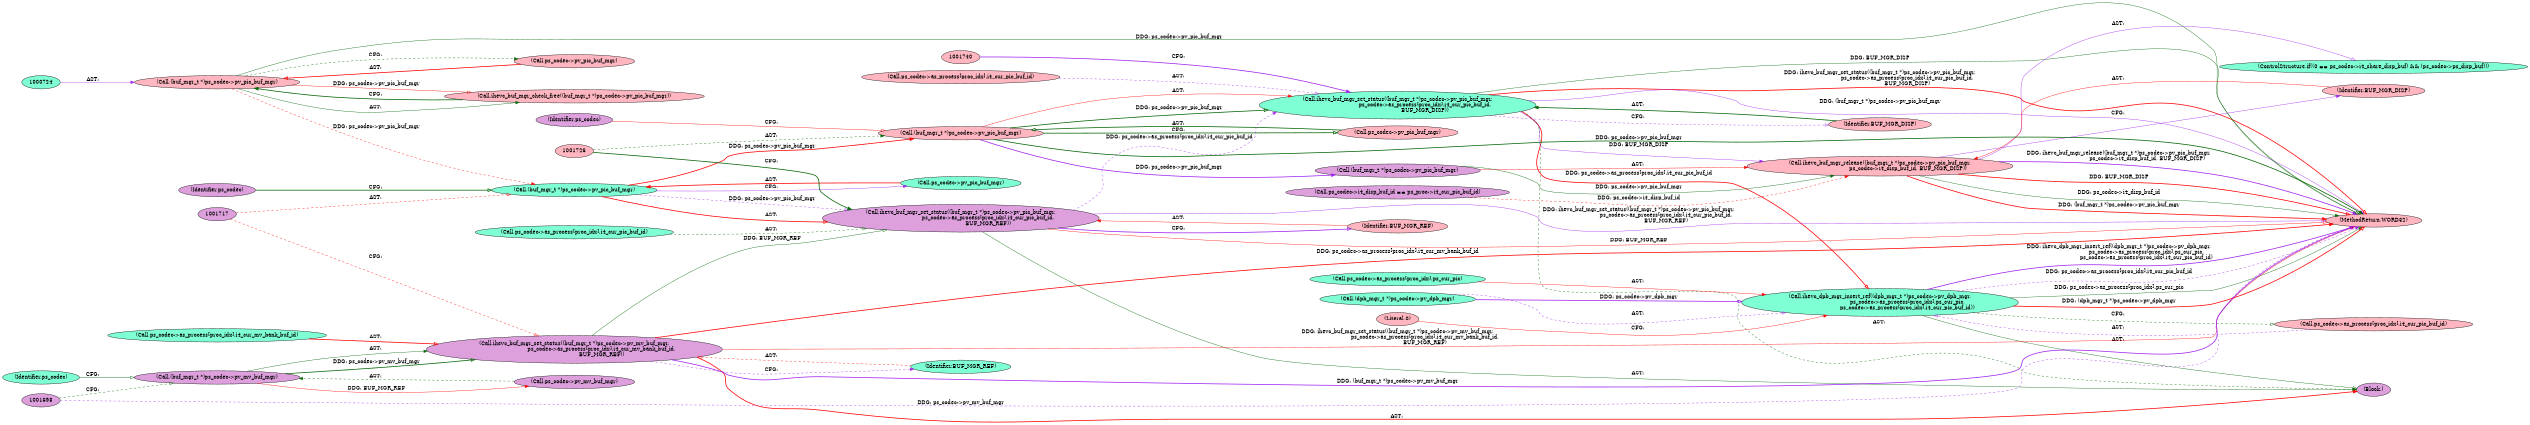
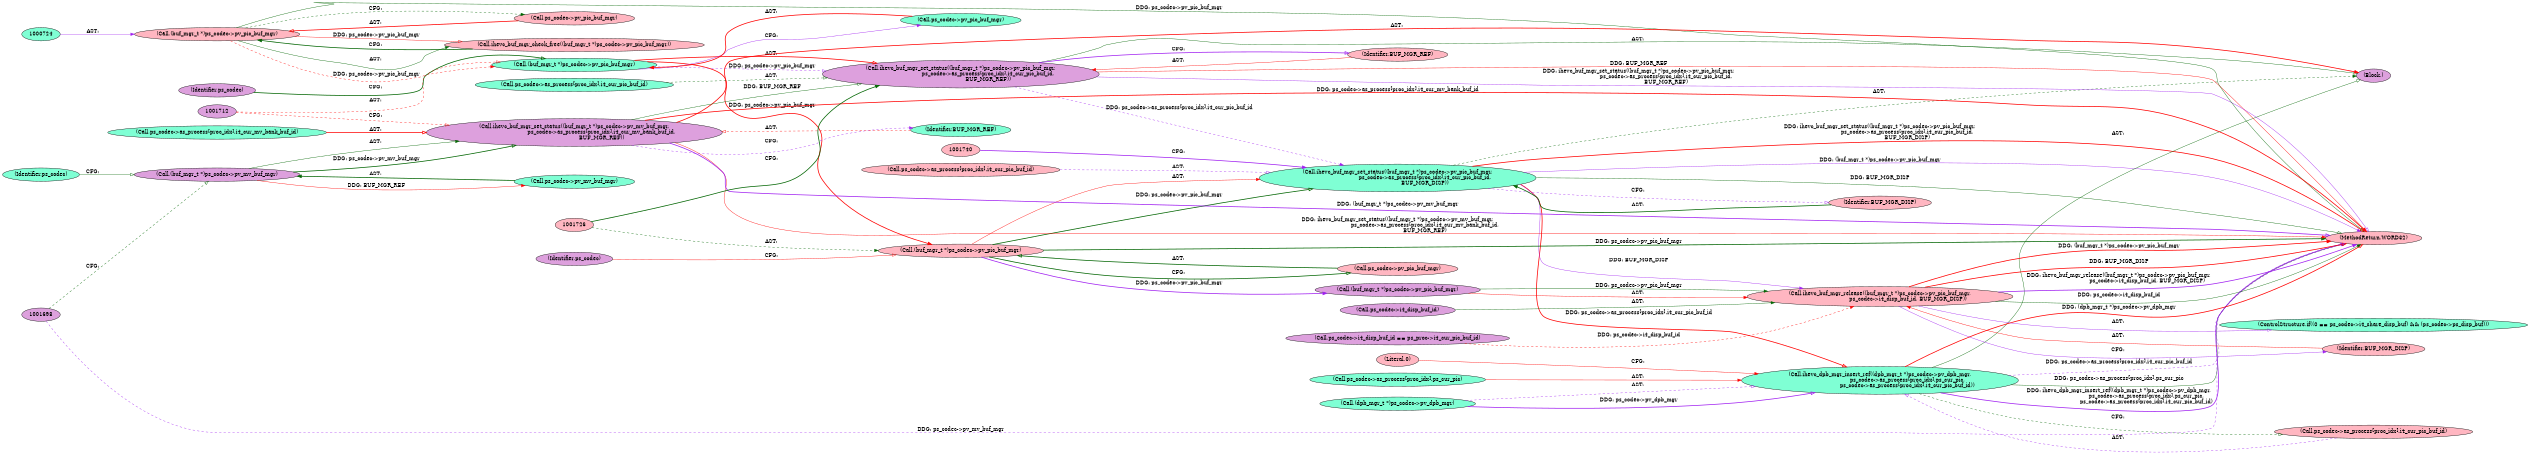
node "1001717": label "1001717" -> "1001712"
node "(Call,ps_codec->i4_disp_buf_id)": added
edge "(Call,ps_codec->pv_mv_buf_mgr)" -> "(Call,(buf_mgr_t *)ps_codec->pv_mv_buf_mgr)": style dashed -> bold
node "(Call,ps_codec->pv_mv_buf_mgr)": fillcolor plum -> aquamarine
